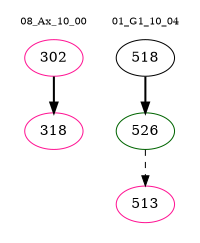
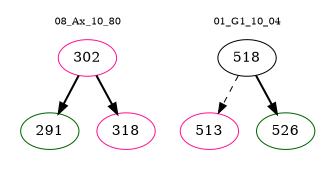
cluster "08_Ax_10_00": label "08_Ax_10_00" -> "08_Ax_10_80"
node "291": added
edge "526" -> "513": now "518" -> "513"
